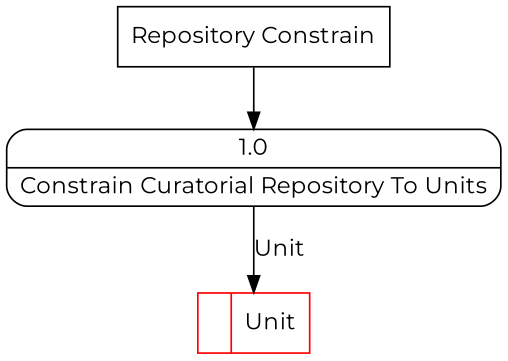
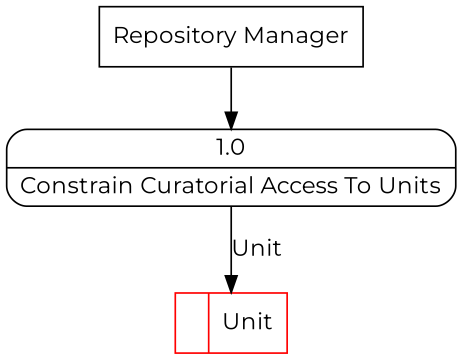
node "Repository Constrain": label "Repository Constrain" -> "Repository Manager"
node "1.0": text "Constrain Curatorial Repository To Units" -> "Constrain Curatorial Access To Units"
